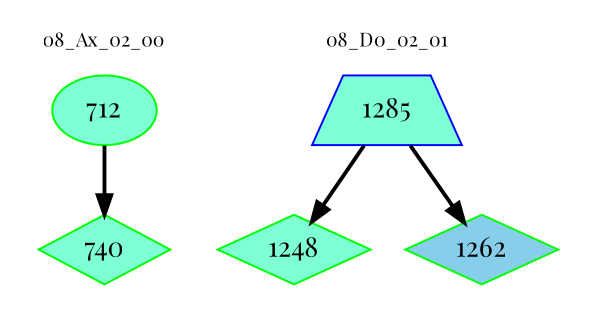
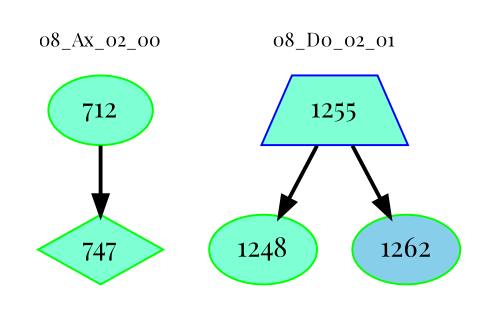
node "1285": label "1285" -> "1255"
node "740": label "740" -> "747"
node "1248": shape diamond -> ellipse
node "1262": shape diamond -> ellipse
